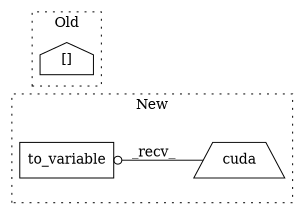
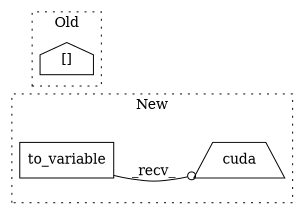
edge "cuda" -> "to_variable": reversed
